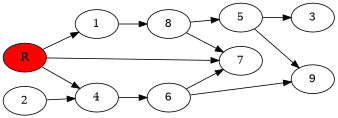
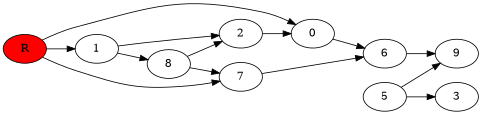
edge "8" -> "5": now "8" -> "2"
edge "1" -> "2": added
edge "6" -> "7": reversed
node "4": label "4" -> "0"
